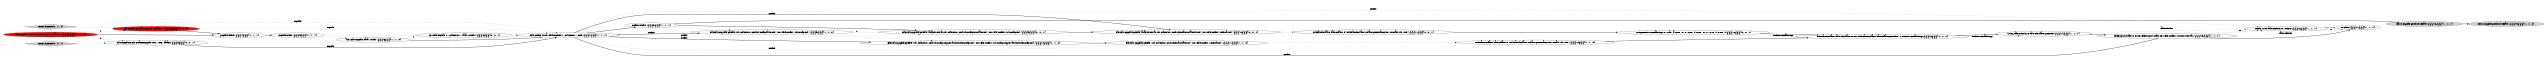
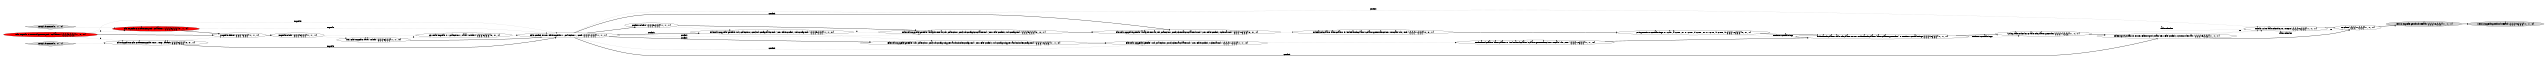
edge "confDir.mkdirs()@@@8@@@['1', '1', '1']" -> "return tmpFile.getAbsolutePath()@@@18@@@['1', '1', '1']": now "os.close()@@@17@@@['1', '1', '1']" -> "return tmpFile.getAbsolutePath()@@@18@@@['1', '1', '1']"
